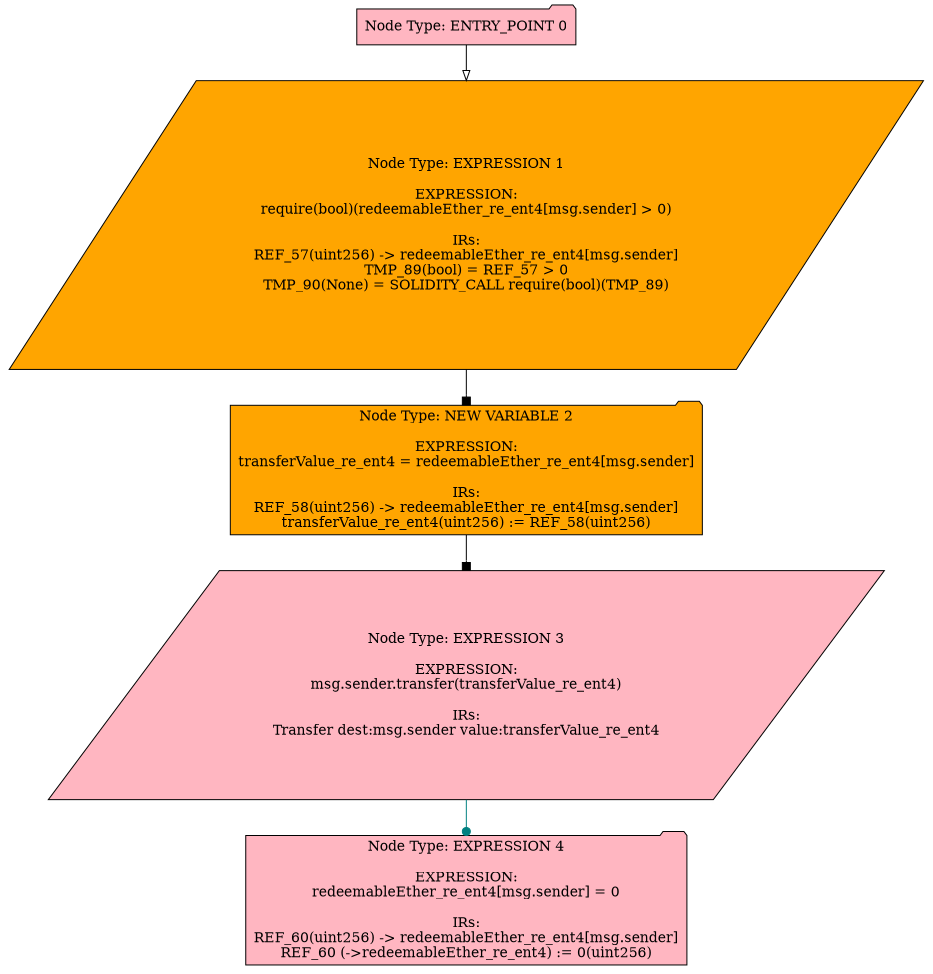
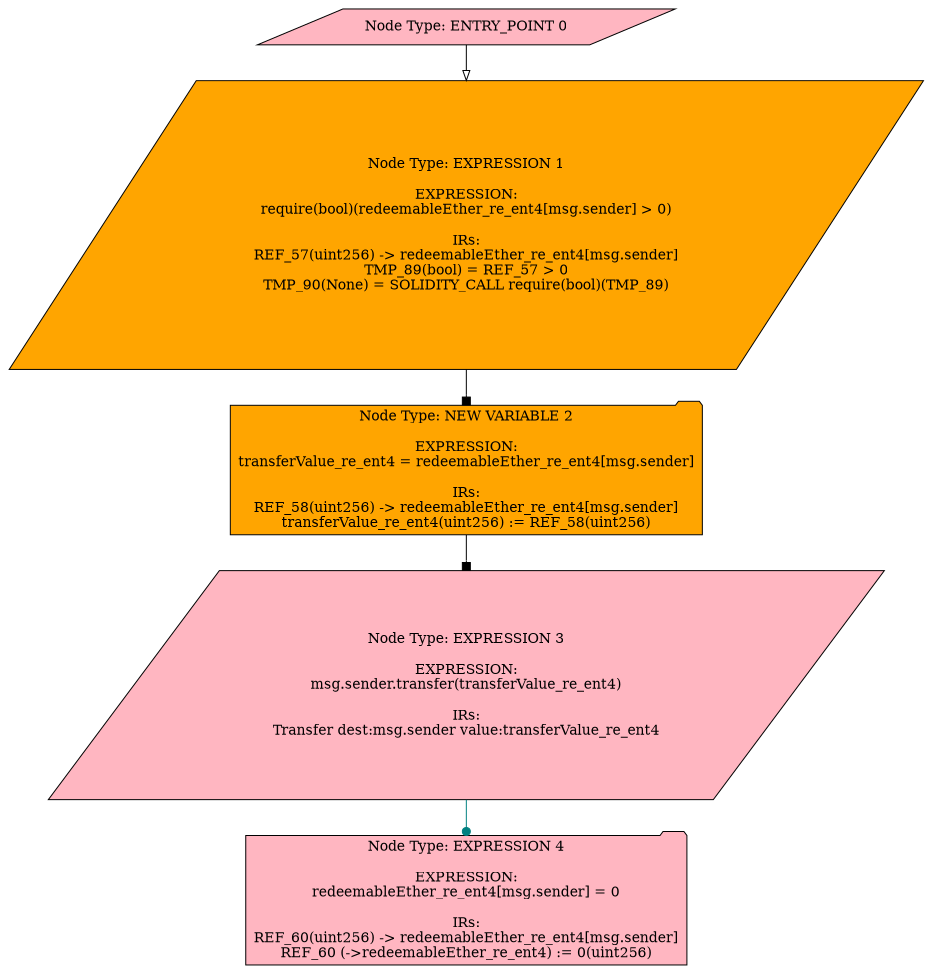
node "Node Type: ENTRY_POINT 0": shape folder -> parallelogram
